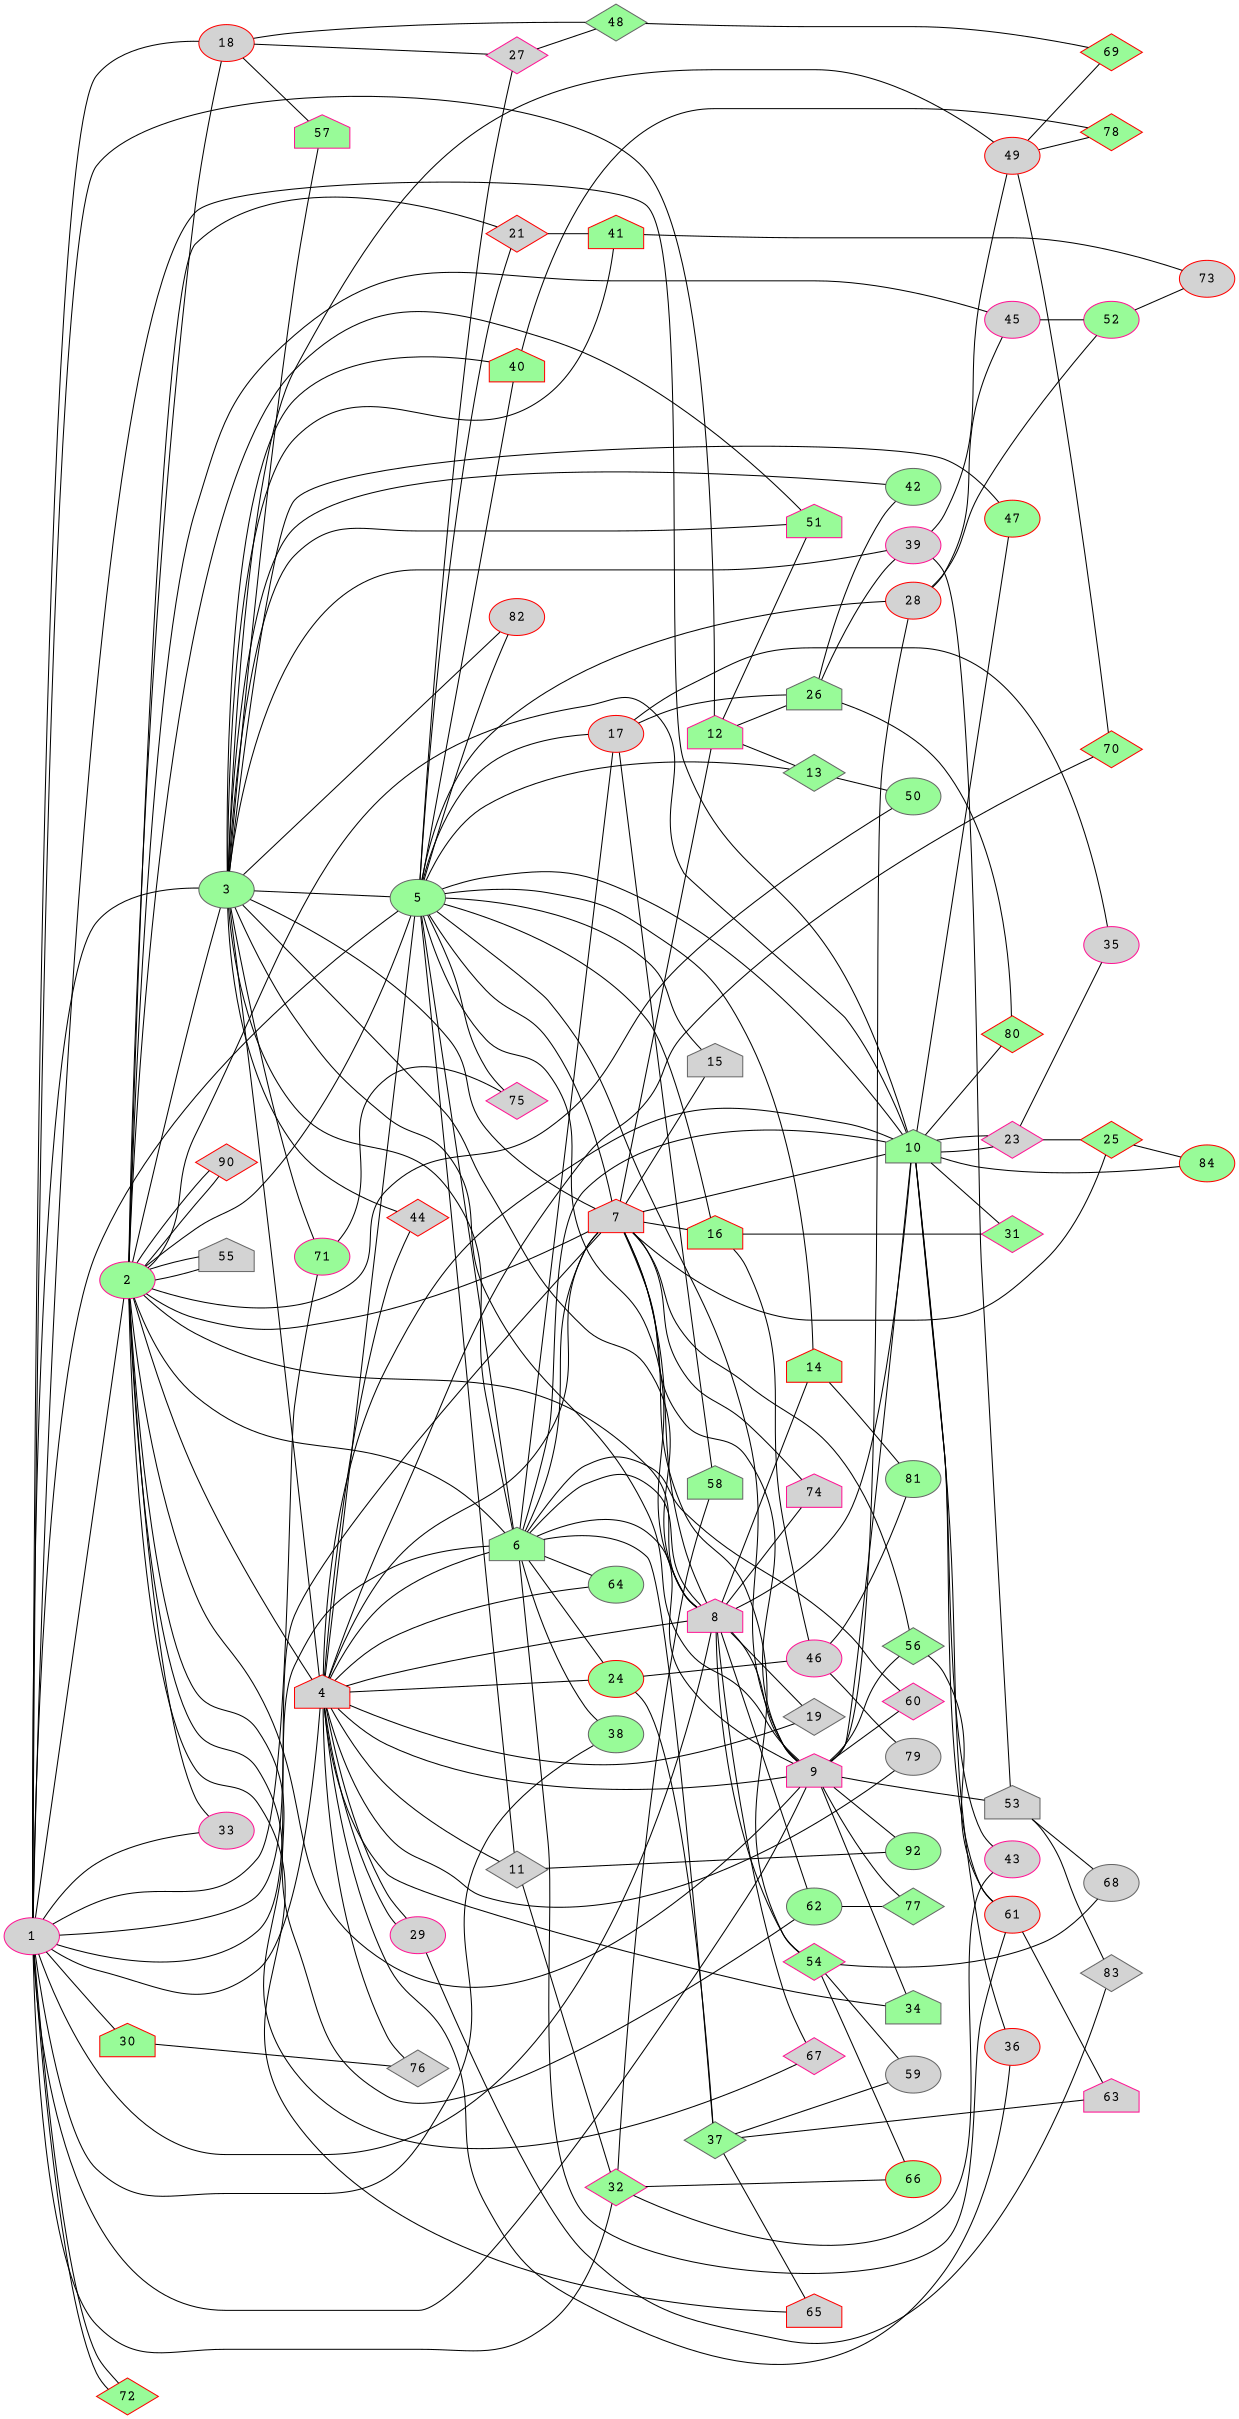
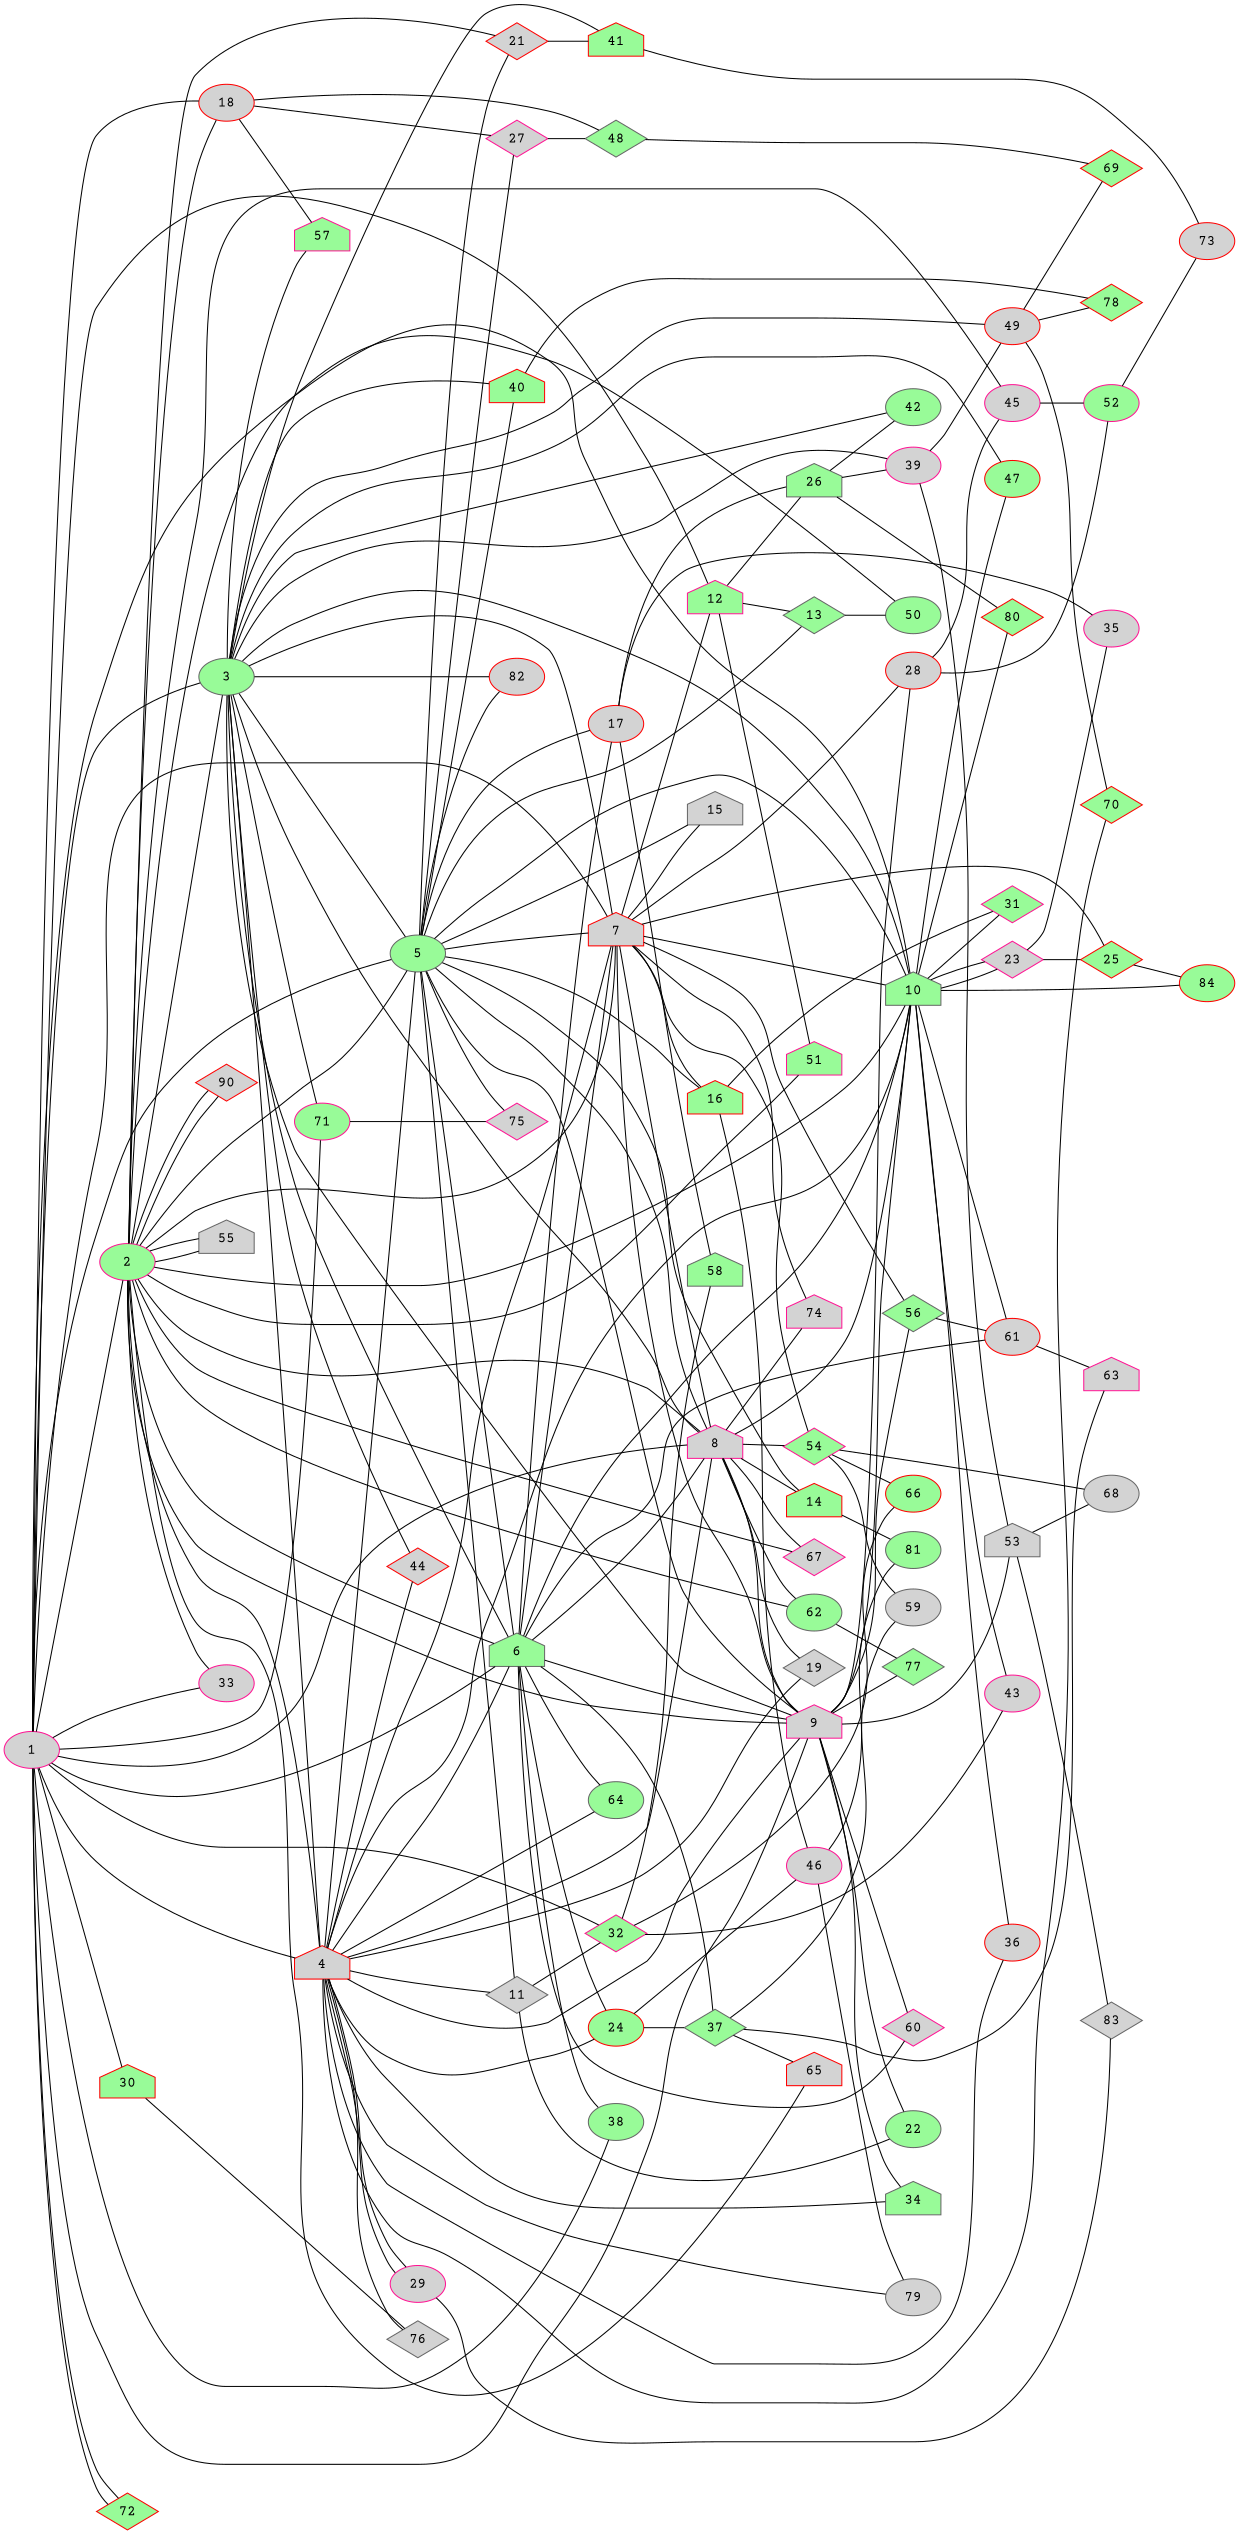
edge "51" -- "3": now "10" -- "3"
edge "28" -- "5": now "28" -- "7"
node "92": label "92" -> "22"
